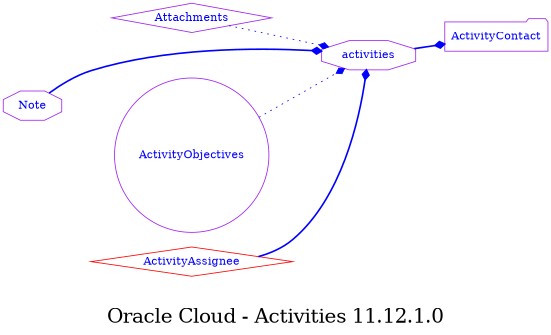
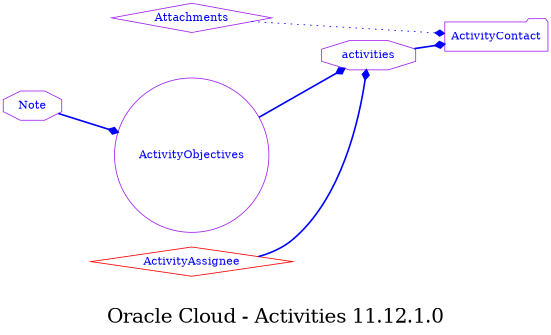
edge "Attachments" -> "activities": now "Attachments" -> "ActivityContact"
edge "Note" -> "activities": now "Note" -> "ActivityObjectives"
edge "ActivityObjectives" -> "activities": style dotted -> bold
